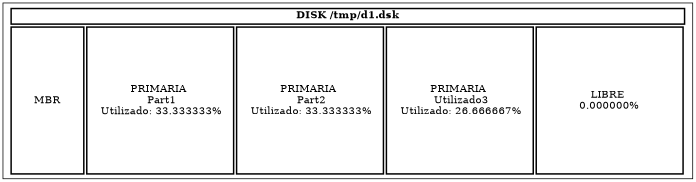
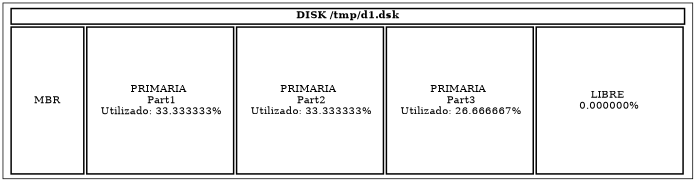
node "DISK /tmp/d1.dsk": text "Utilizado3" -> "Part3"
